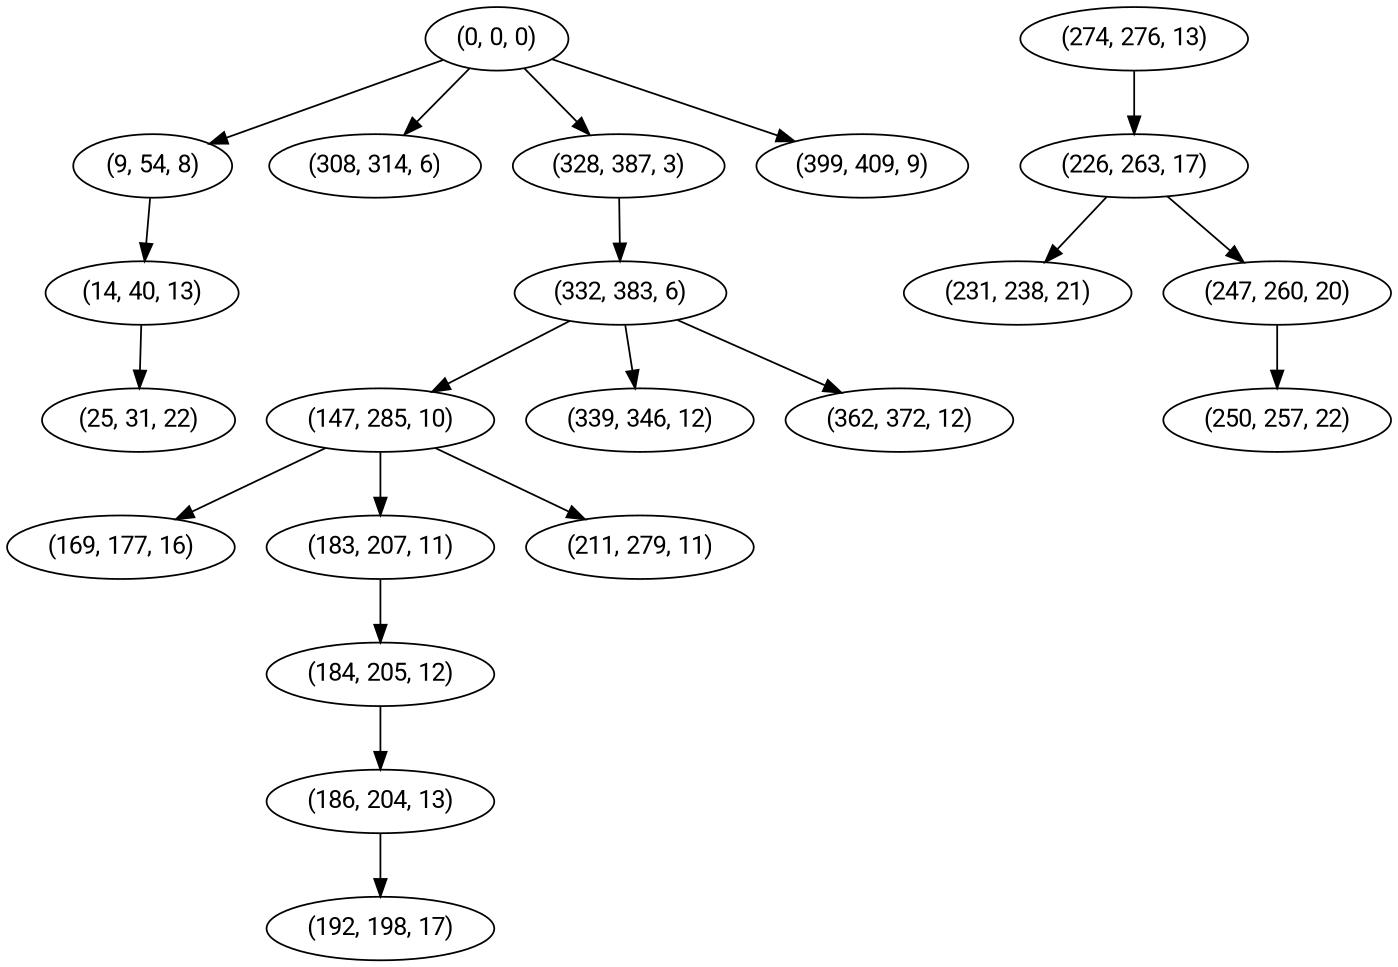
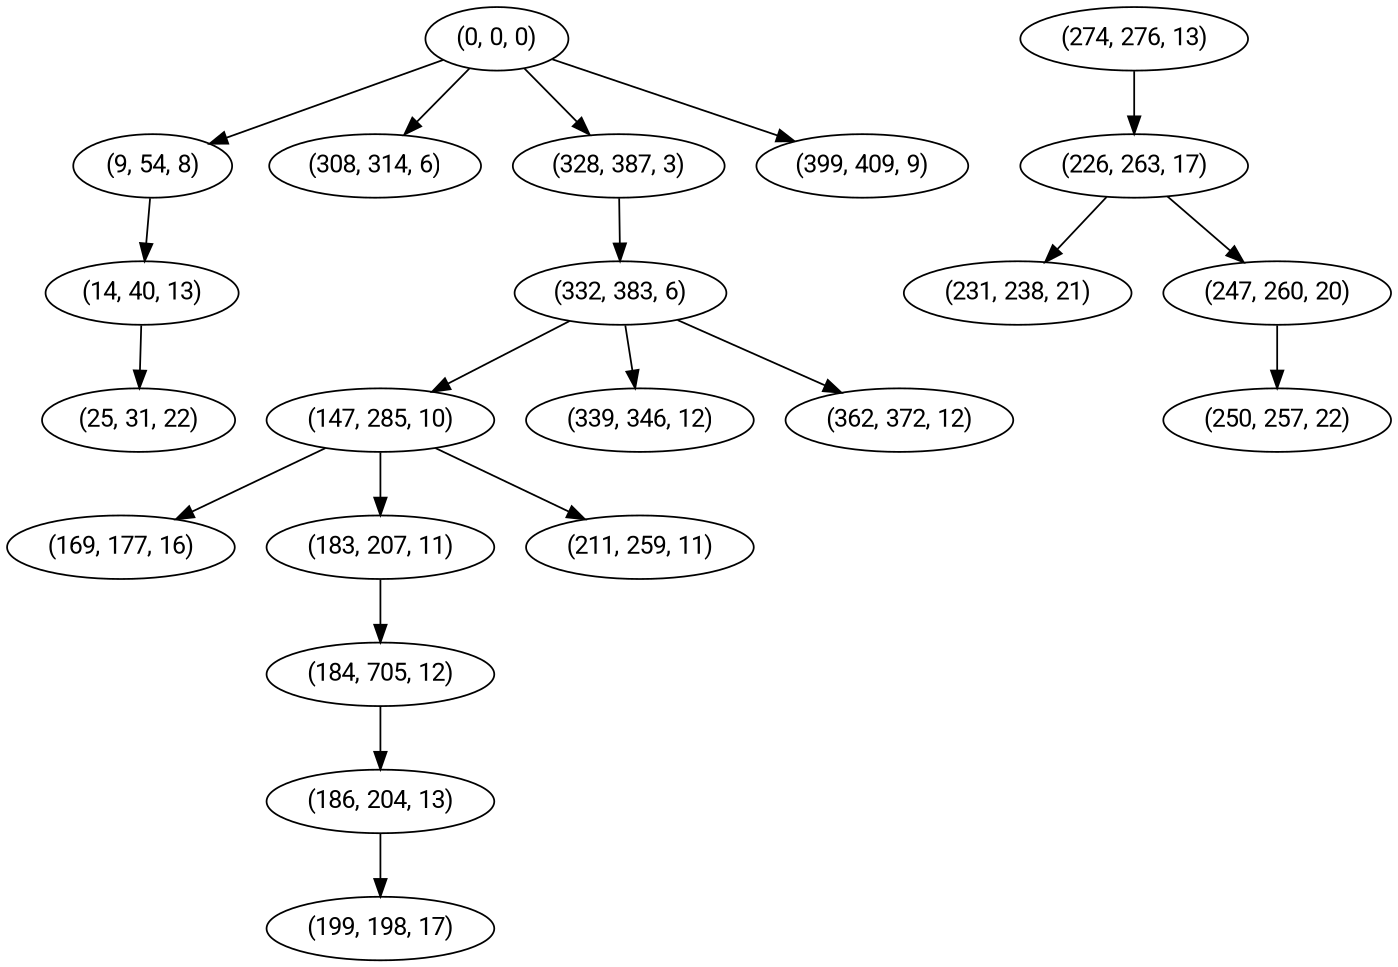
node "(211, 279, 11)": label "(211, 279, 11)" -> "(211, 259, 11)"
node "(184, 205, 12)": label "(184, 205, 12)" -> "(184, 705, 12)"
node "(192, 198, 17)": label "(192, 198, 17)" -> "(199, 198, 17)"
